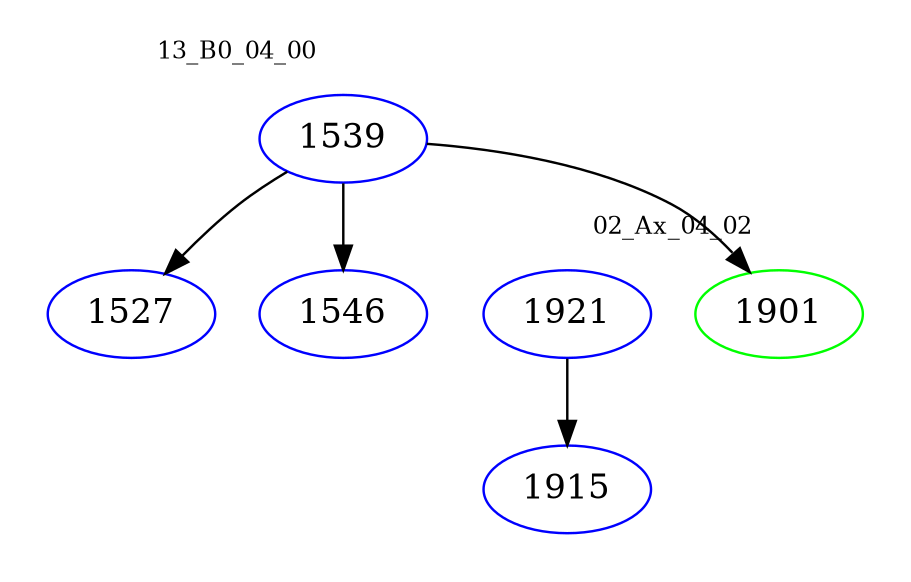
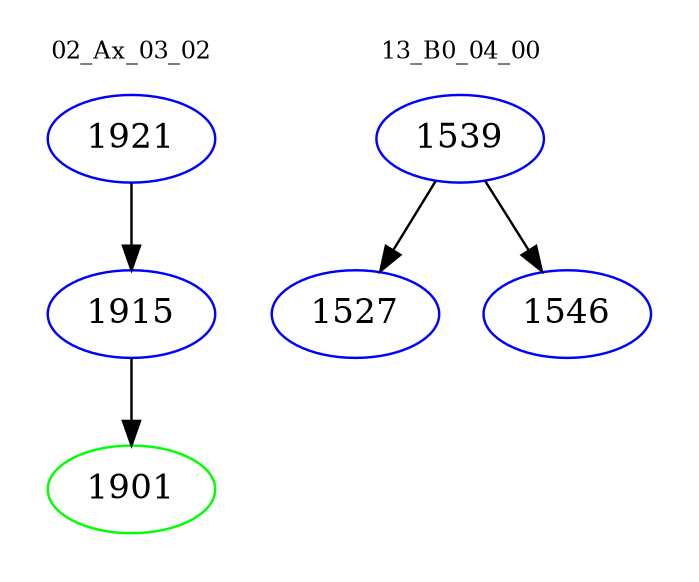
edge "1539" -> "1901": now "1915" -> "1901"
cluster "02_Ax_04_02": label "02_Ax_04_02" -> "02_Ax_03_02"
